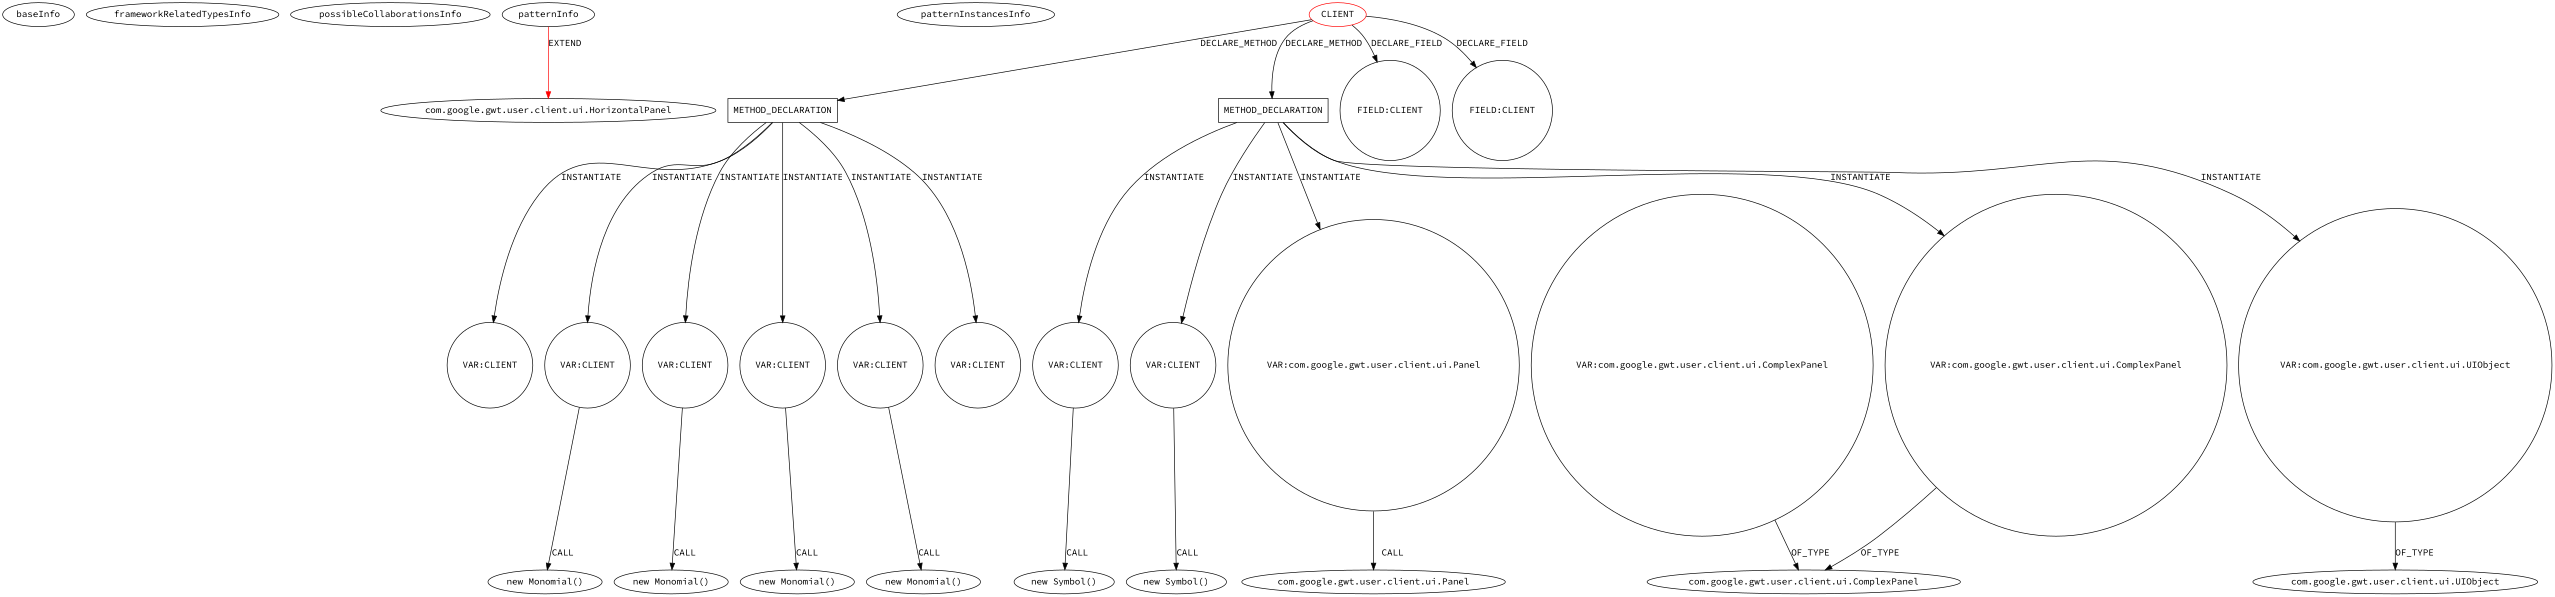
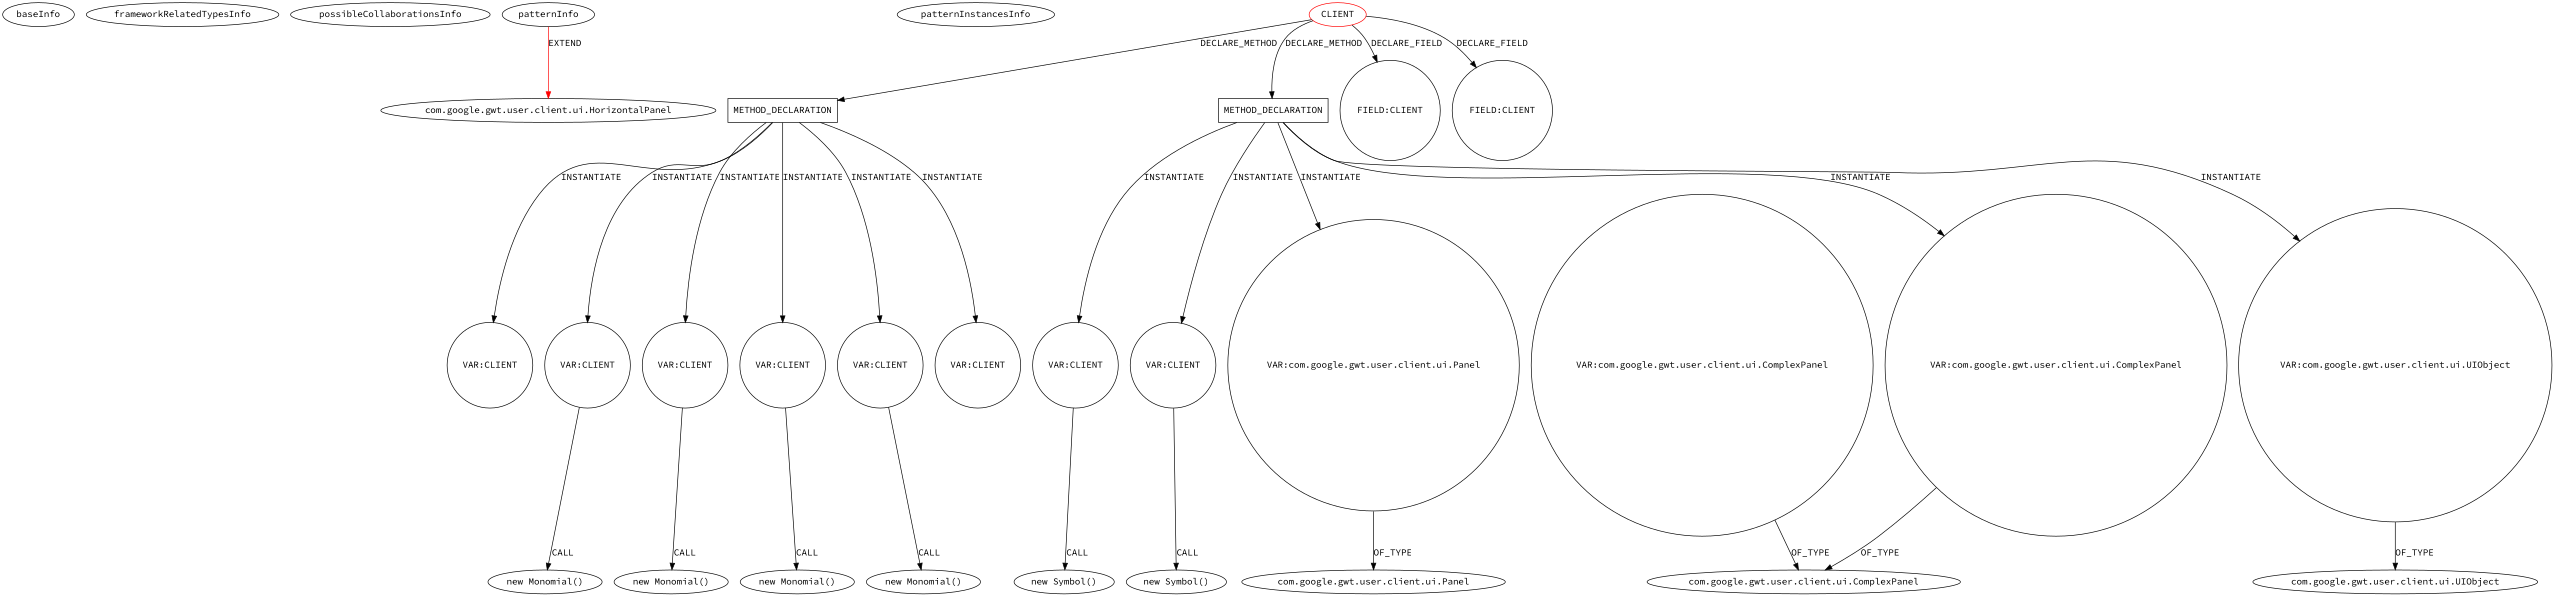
edge "VAR:com.google.gwt.user.client.ui.Panel" -> "com.google.gwt.user.client.ui.Panel": label "CALL" -> "OF_TYPE"
